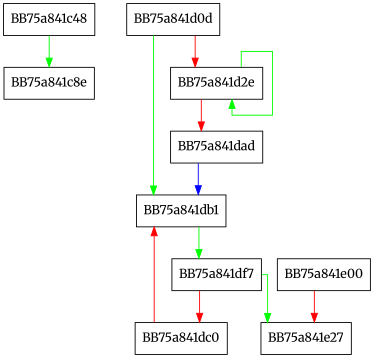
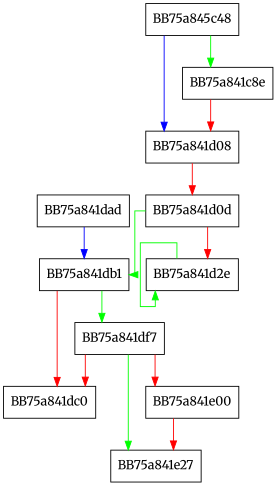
node "BB75a841c48": label "BB75a841c48" -> "BB75a845c48"
edge "BB75a841d2e" -> "BB75a841dad": removed
node "BB75a841d08": added
edge "BB75a841dc0" -> "BB75a841db1": reversed
edge "BB75a841df7" -> "BB75a841e00": added
